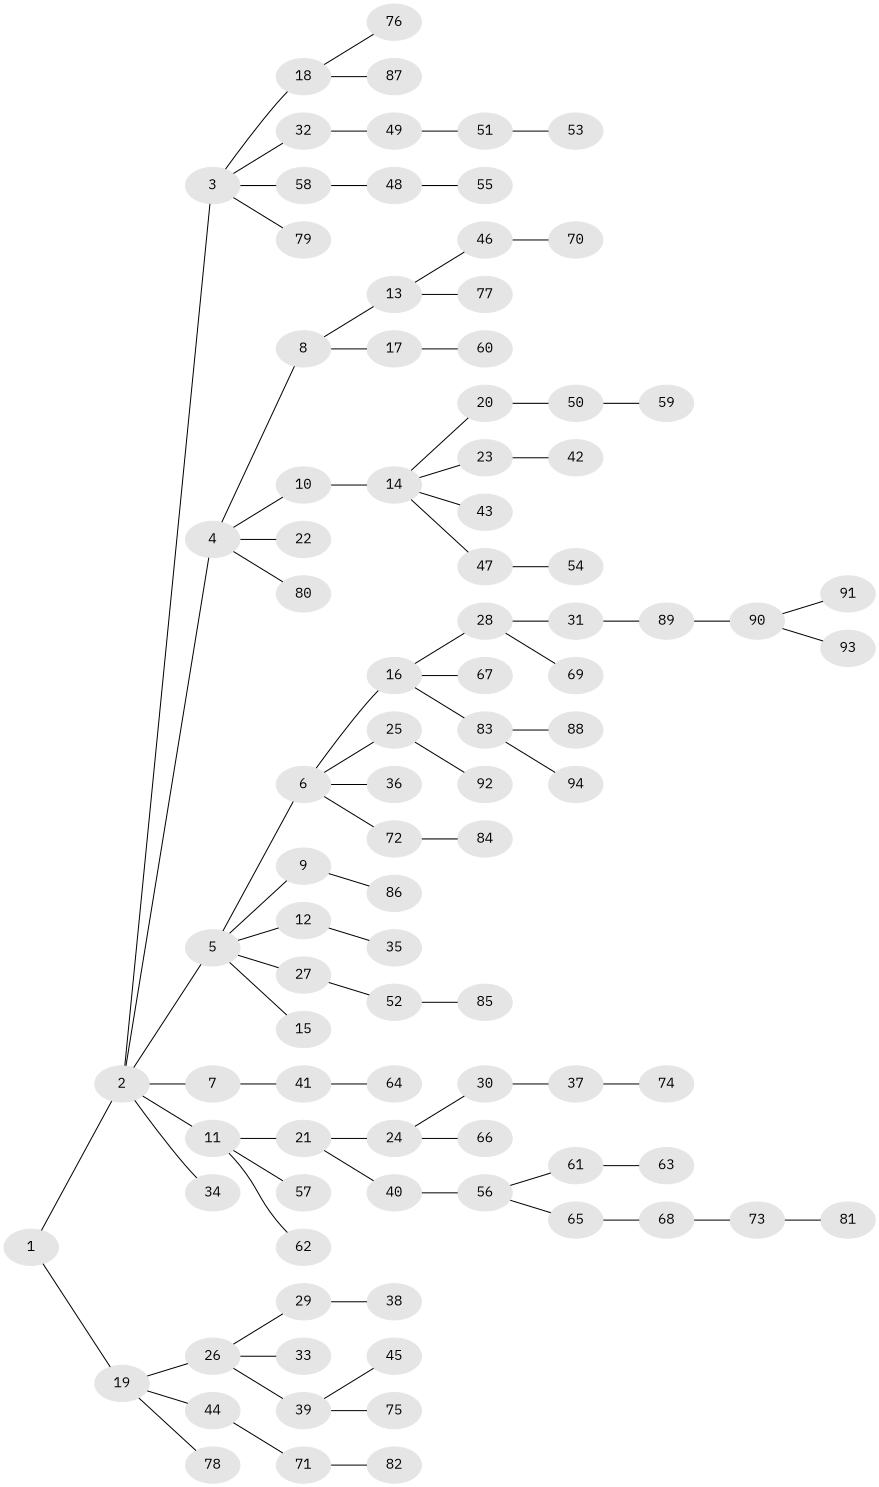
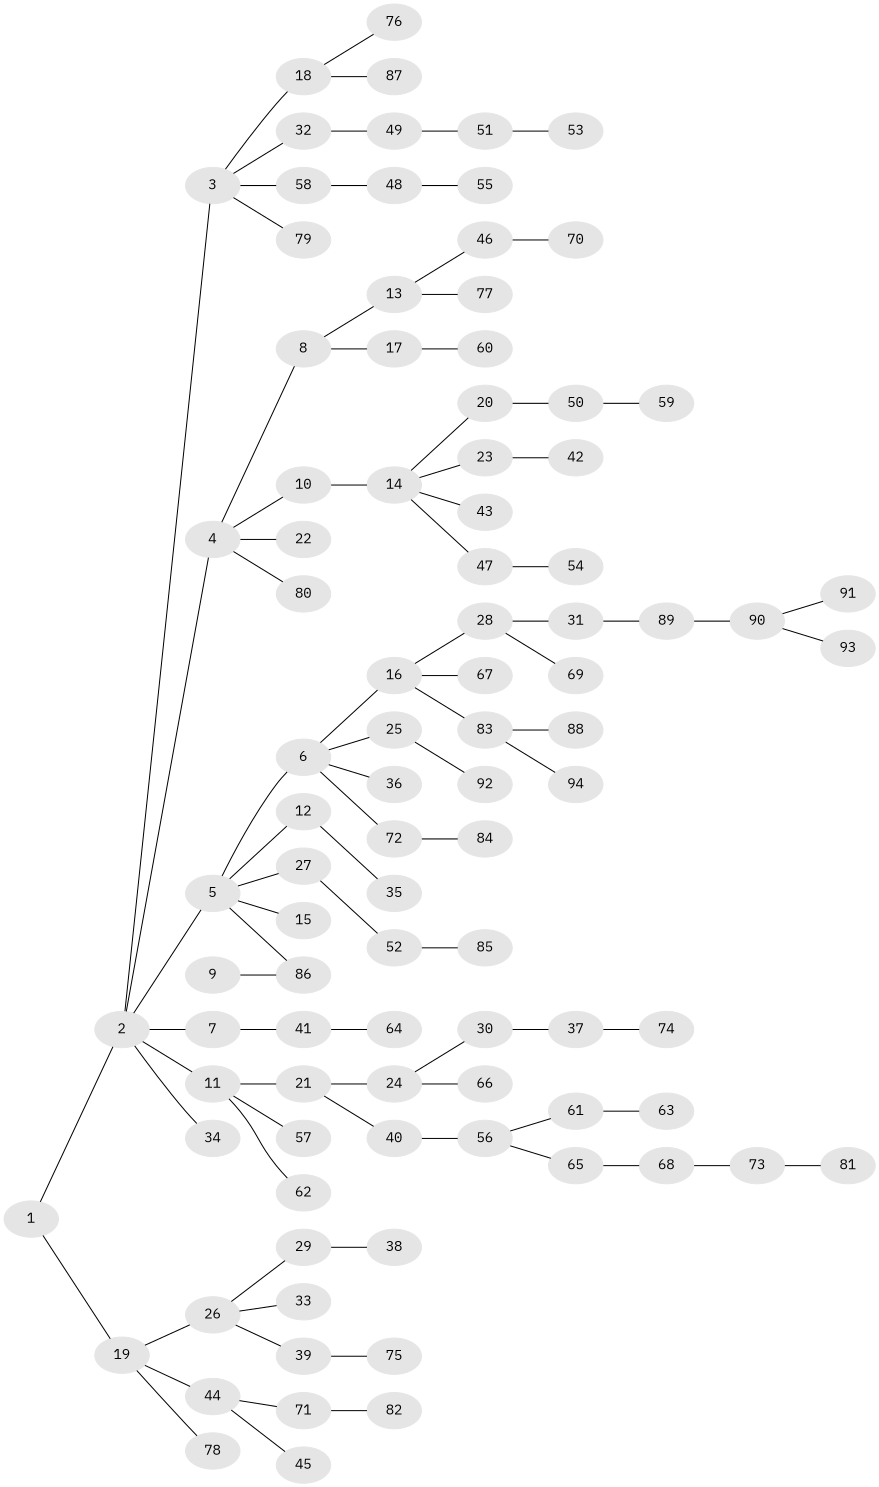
edge "9" -- "5": now "86" -- "5"
edge "45" -- "39": now "45" -- "44"
